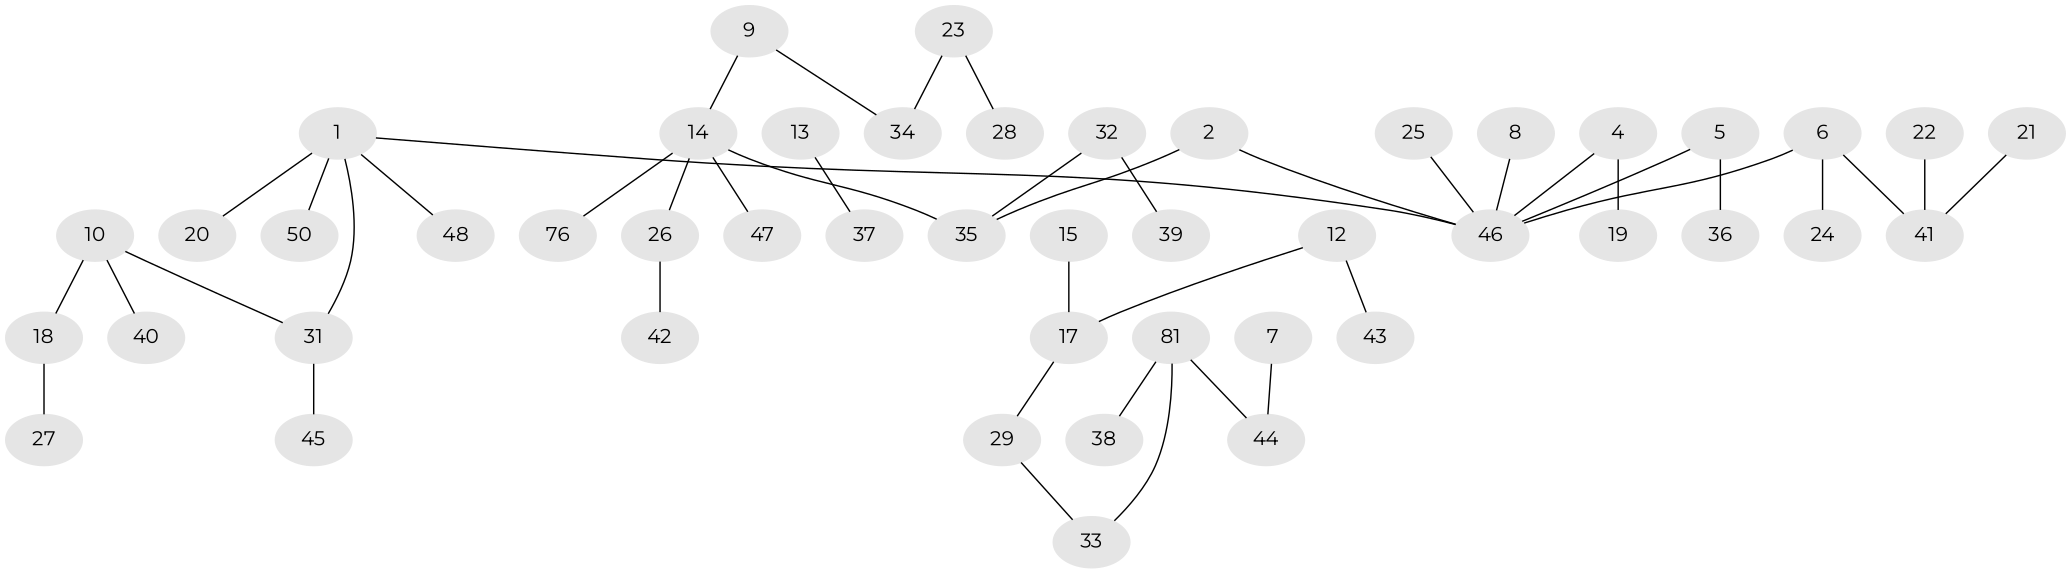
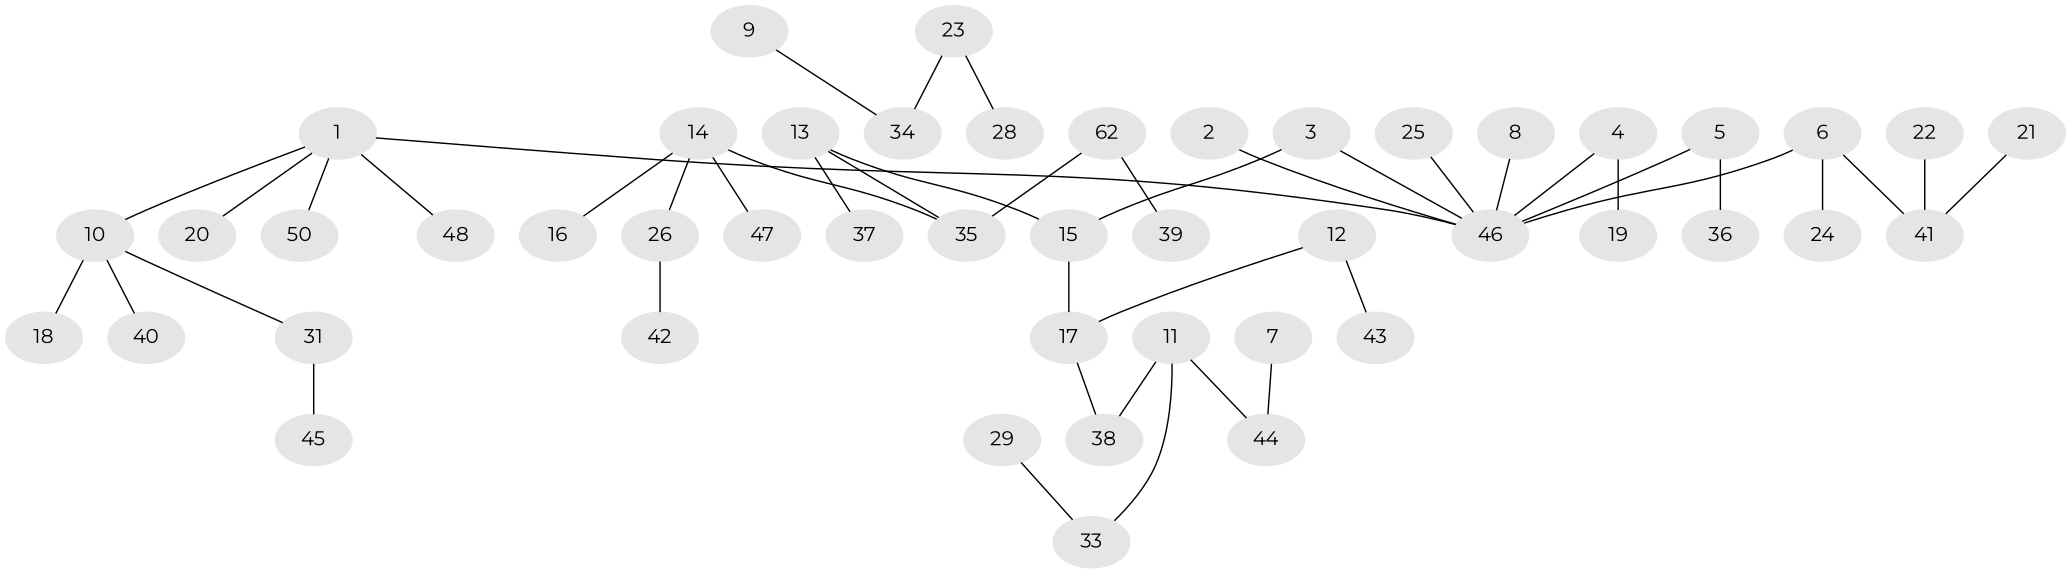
edge "9" -- "14": removed
node "32": label "32" -> "62"
node "3": added
edge "13" -- "15": added
edge "2" -- "35": now "13" -- "35"
node "76": label "76" -> "16"
edge "1" -- "31": now "1" -- "10"
node "81": label "81" -> "11"
edge "17" -- "29": now "17" -- "38"
node "27": removed
